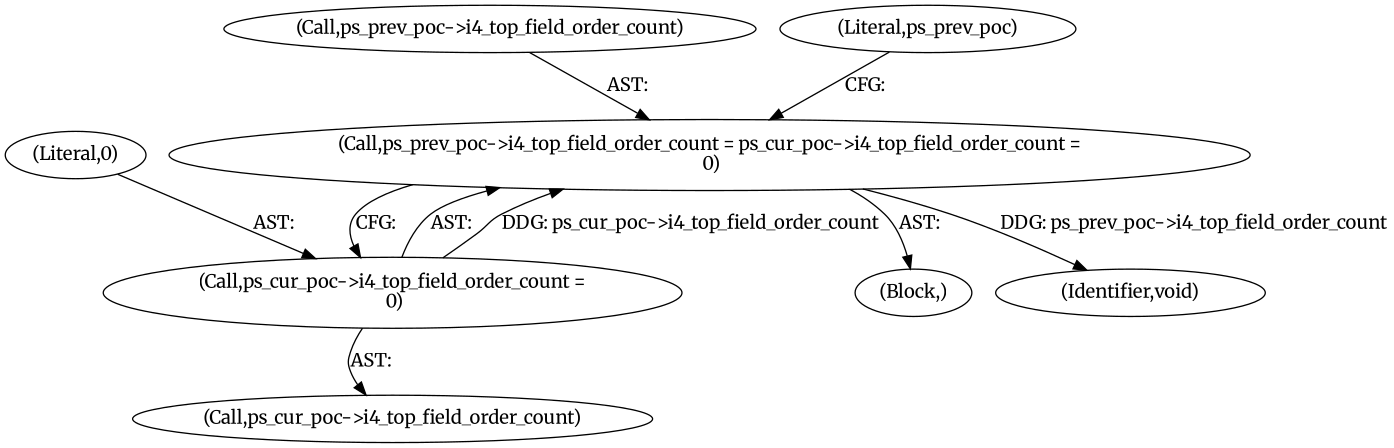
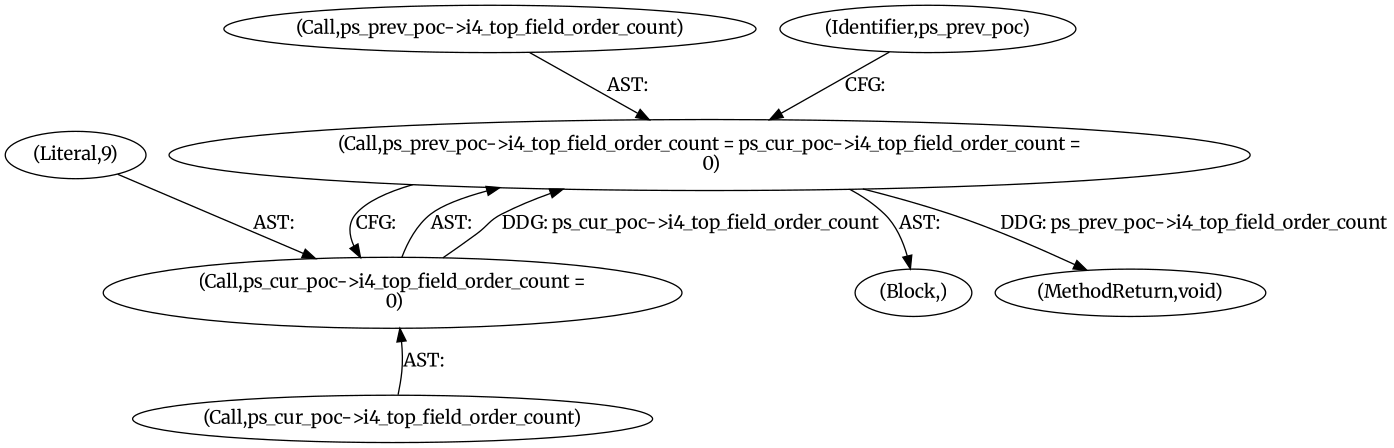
node "(Literal,ps_prev_poc)": label "(Literal,ps_prev_poc)" -> "(Identifier,ps_prev_poc)"
node "(Literal,0)": label "(Literal,0)" -> "(Literal,9)"
node "(Identifier,void)": label "(Identifier,void)" -> "(MethodReturn,void)"
edge "(Call,ps_cur_poc->i4_top_field_order_count = 0)" -> "(Call,ps_cur_poc->i4_top_field_order_count)": reversed
